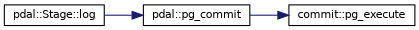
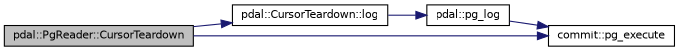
node "pdal::Stage::log": label "pdal::Stage::log" -> "pdal::CursorTeardown::log"
node "pdal::pg_commit": label "pdal::pg_commit" -> "pdal::pg_log"
node "pdal::PgReader::CursorTeardown": added
